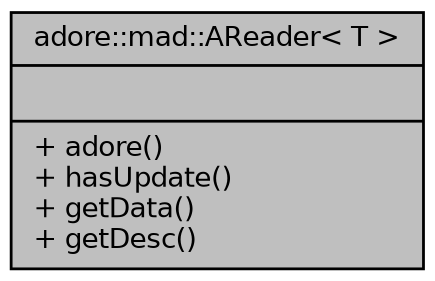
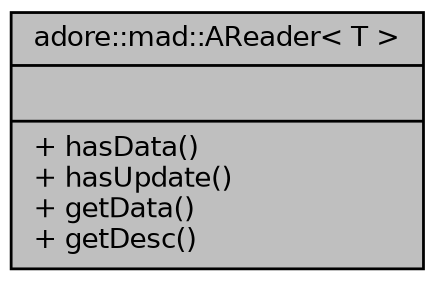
node "adore::mad::AReader< T >": text "+ adore()" -> "+ hasData()"
